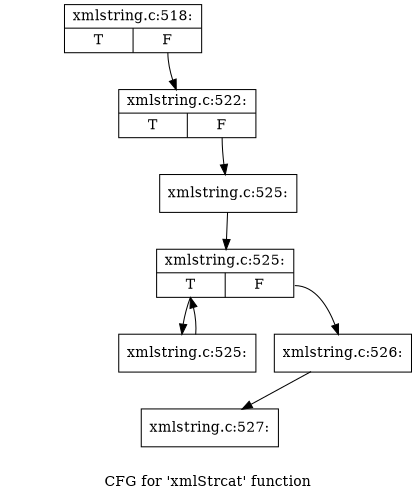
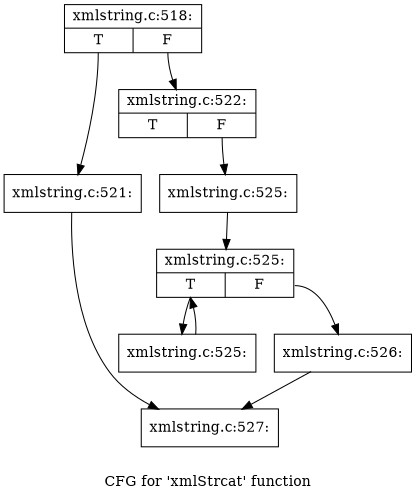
node "xmlstring.c:521:": added
